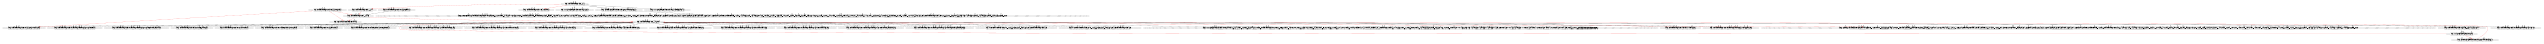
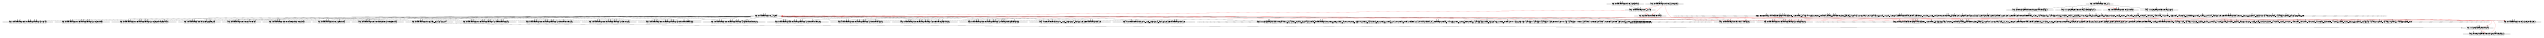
node "http://mobile.fandango.com/---6:19": removed
